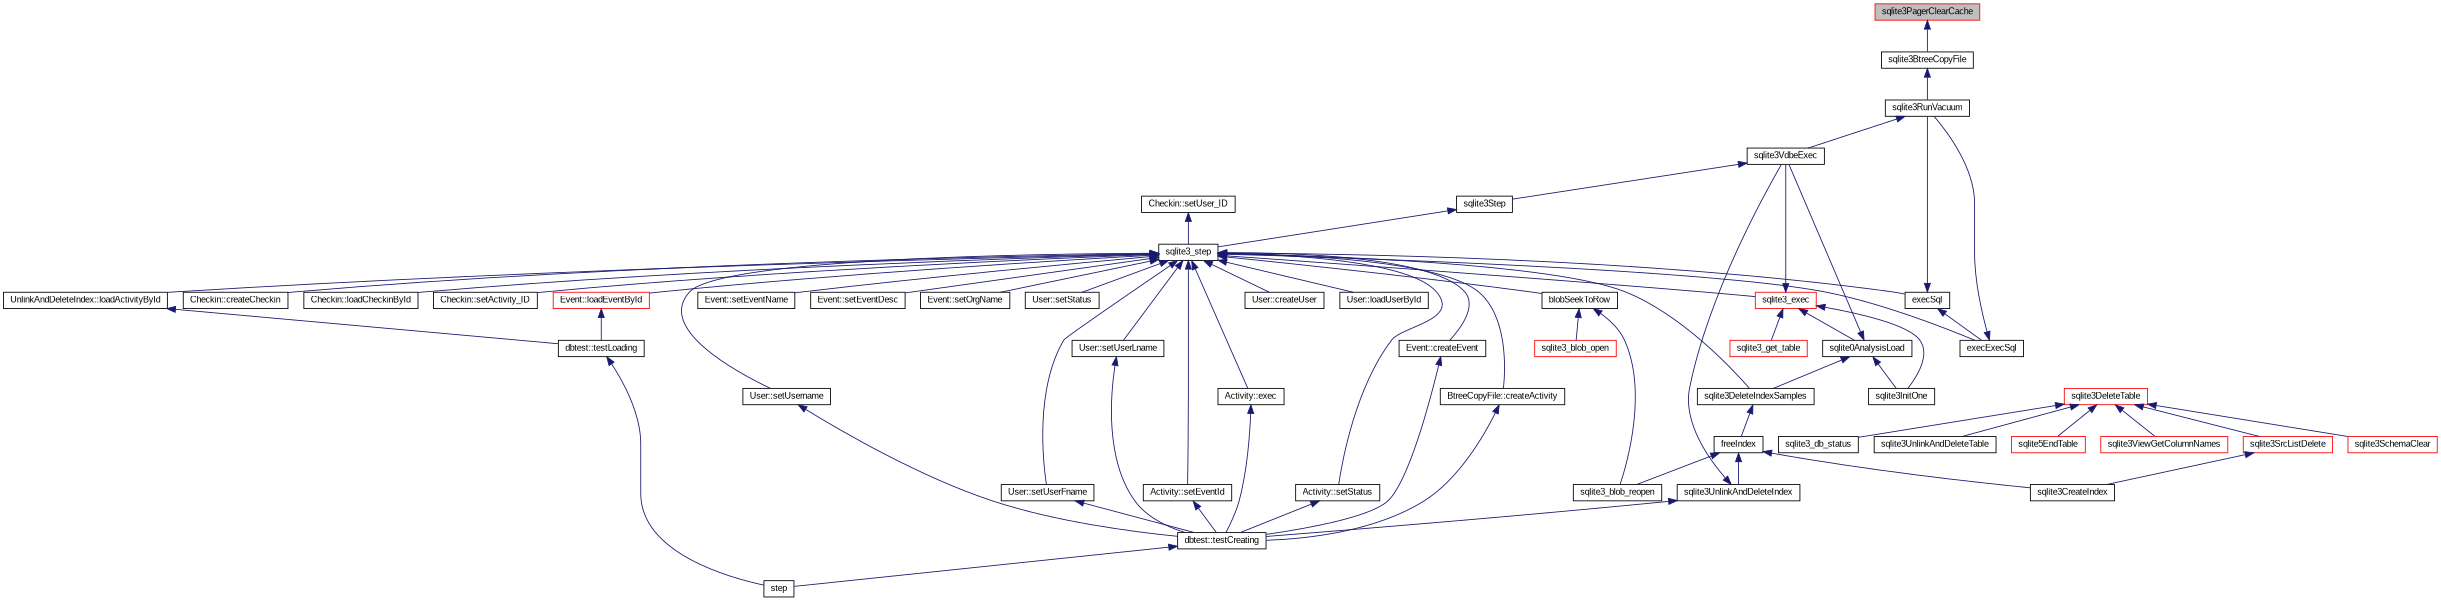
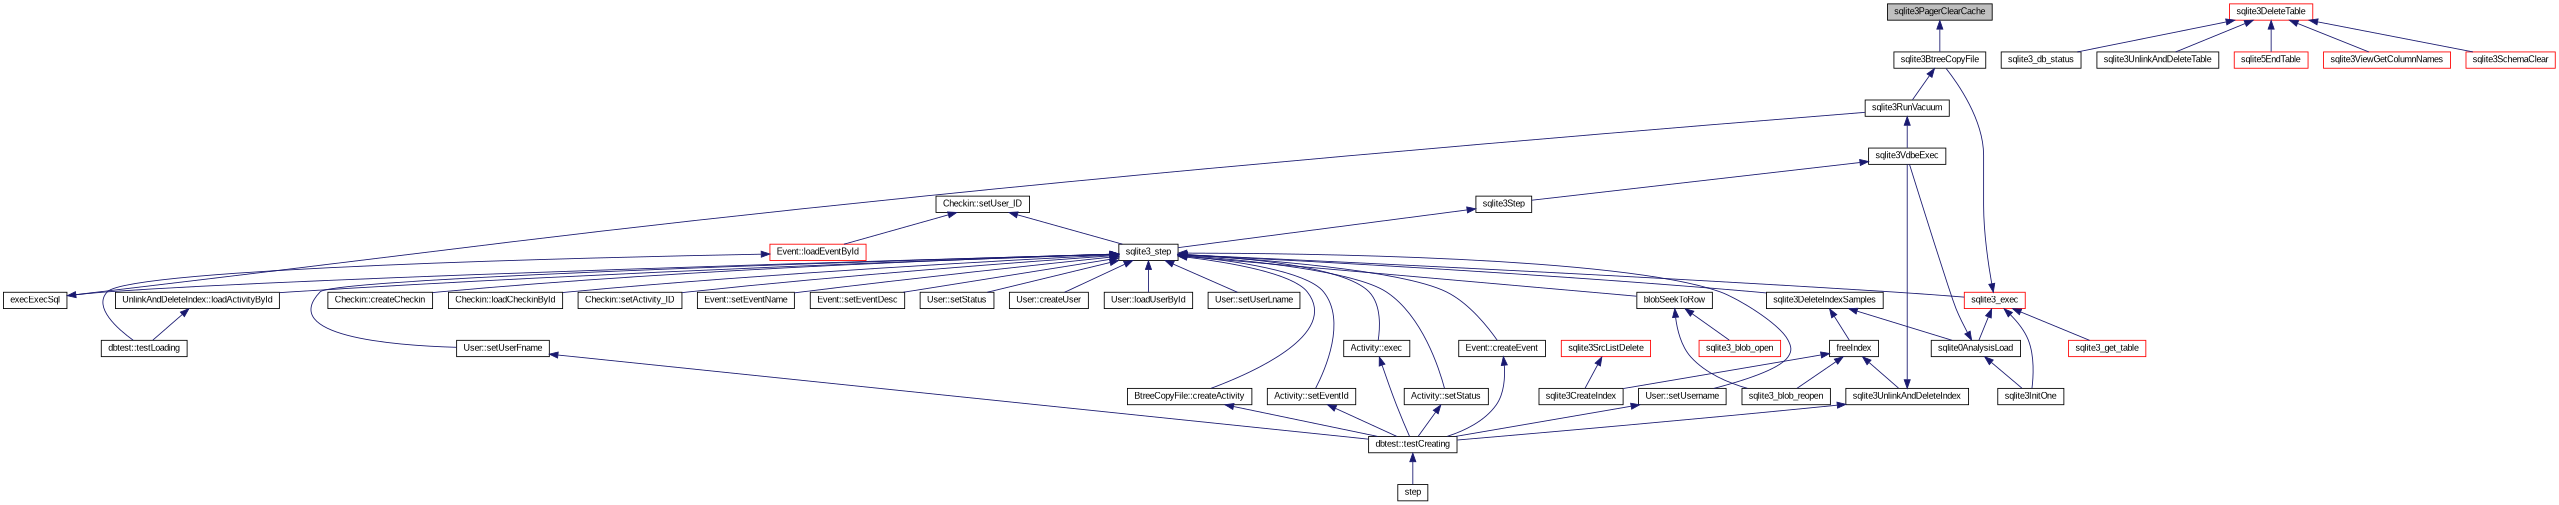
node "sqlite3PagerClearCache": color red -> black
edge "sqlite3VdbeExec" -> "sqlite3_exec": now "sqlite3BtreeCopyFile" -> "sqlite3_exec"
edge "Event::loadEventById" -> "sqlite3_step": now "Event::loadEventById" -> "Checkin::setUser_ID"
node "Event::setOrgName": removed
node "execSql": removed
edge "sqlite3DeleteIndexSamples" -> "sqlite0AnalysisLoad": reversed
edge "sqlite3SrcListDelete" -> "sqlite3DeleteTable": removed
edge "dbtest::testCreating" -> "User::setUserLname": removed
edge "step" -> "dbtest::testLoading": removed
